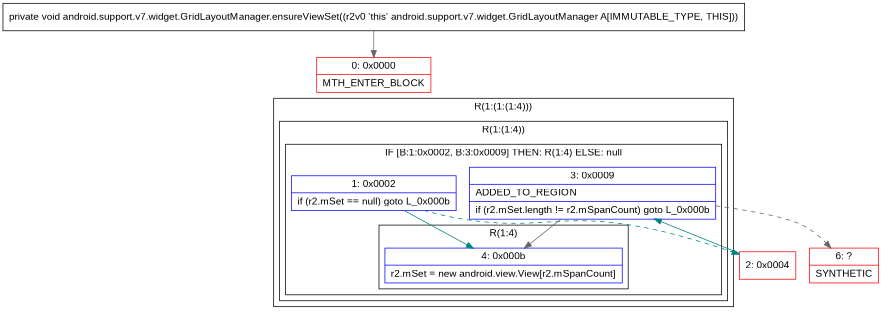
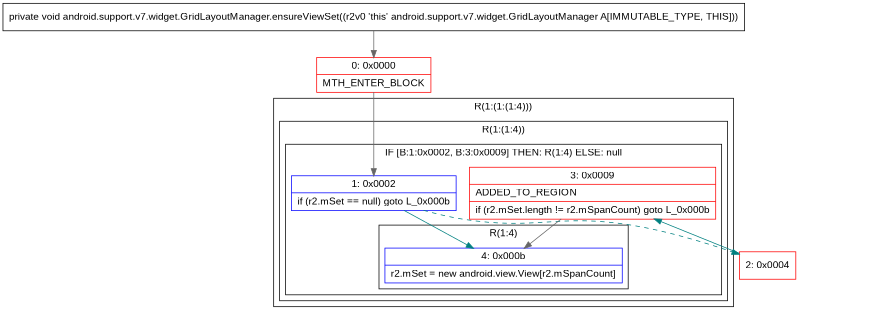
edge "0: 0x0000" -> "1: 0x0002": added
node "3: 0x0009": color blue -> red
node "6: ?": removed
